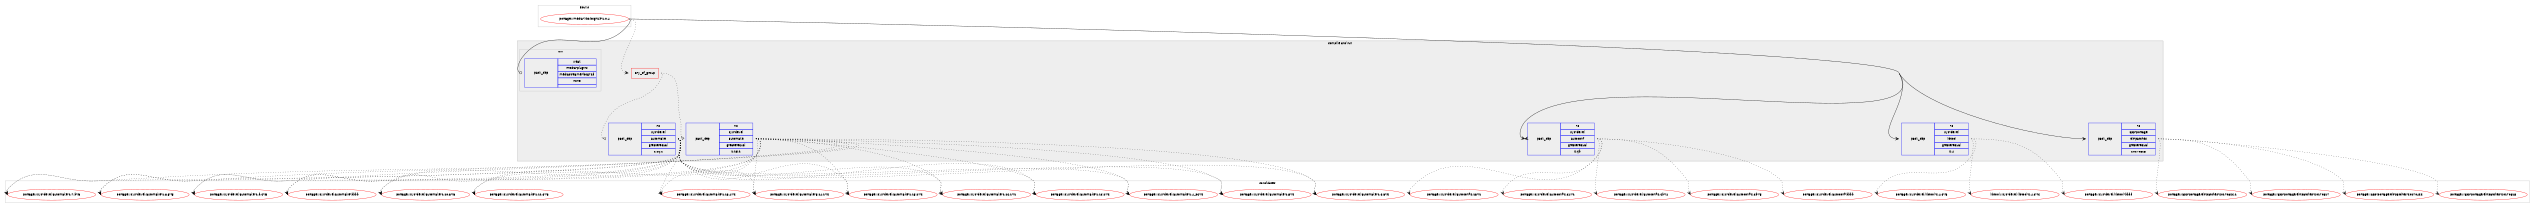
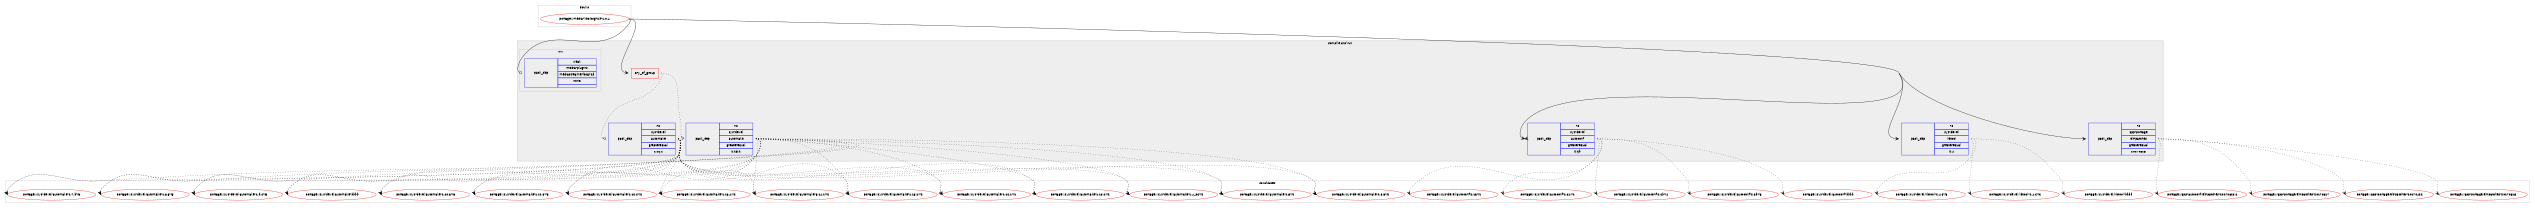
edge "portage://media-libs/bcg729-1.0.4" -> "any_of_group": style dotted -> solid
node "portage://sys-devel/automake-1.12.6-r2": added
node "libtool://sys-devel/libtool-2.4.6-r6": label "libtool://sys-devel/libtool-2.4.6-r6" -> "portage://sys-devel/libtool-2.4.6-r6"
node "portage://app-portage/elt-patches-20170826.1": label "portage://app-portage/elt-patches-20170826.1" -> "portage://app-autoconf/elt-patches-20170826.1"
